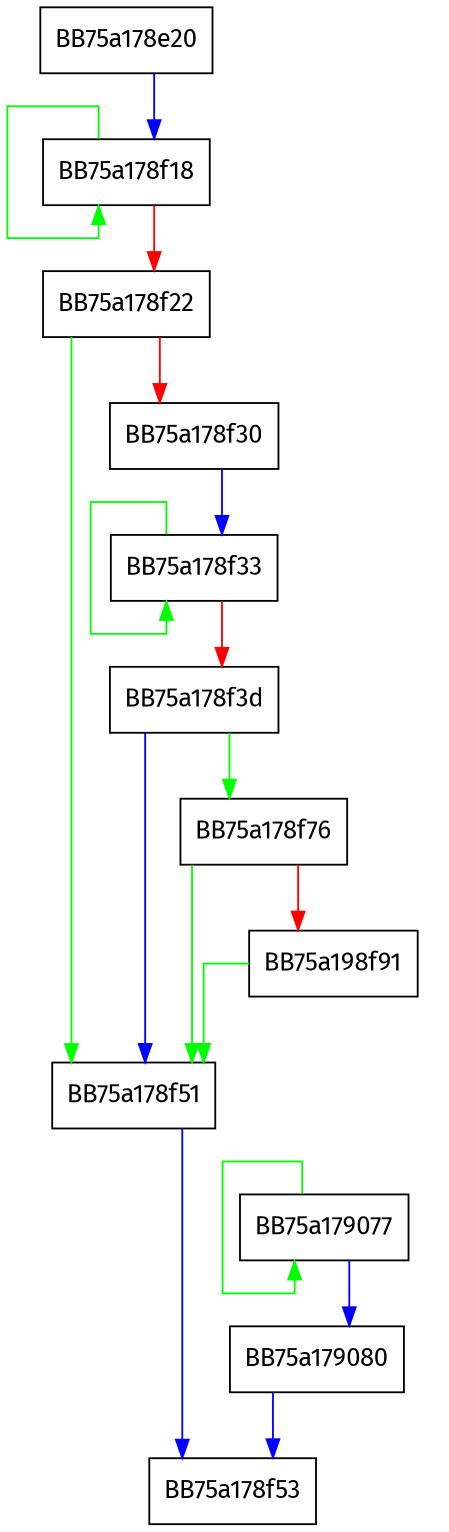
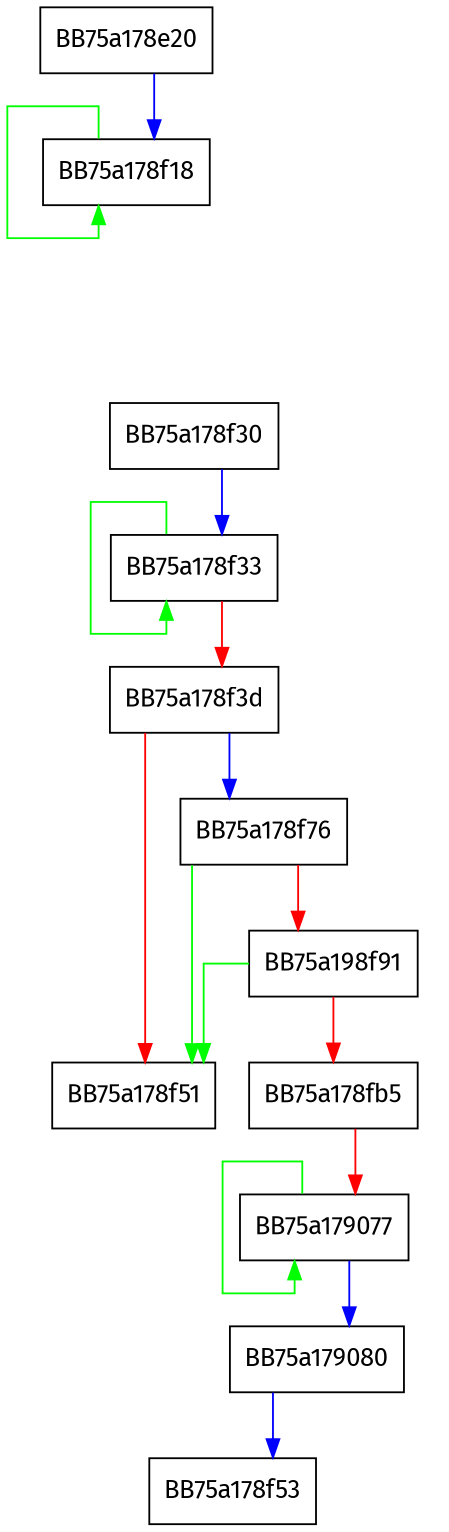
node "BB75a178f22": removed
edge "BB75a178f3d" -> "BB75a178f76": color green -> blue
edge "BB75a178f3d" -> "BB75a178f51": color blue -> red
node "BB75a178fb5": added
edge "BB75a178f51" -> "BB75a178f53": removed
